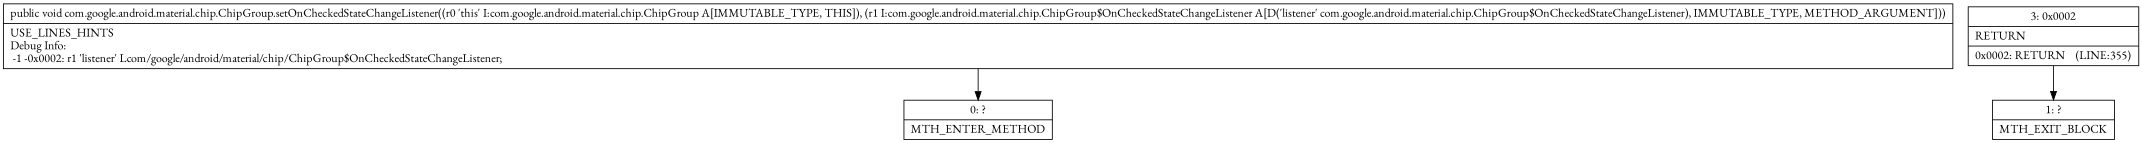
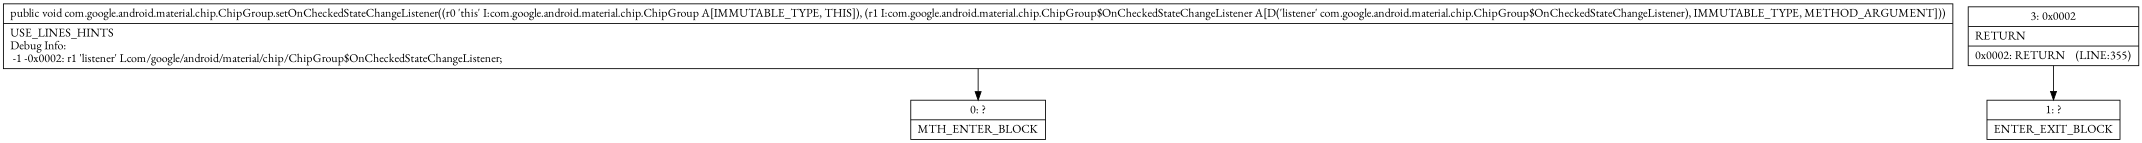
node "0: ?": text "MTH_ENTER_METHOD" -> "MTH_ENTER_BLOCK"
node "1: ?": text "MTH_EXIT_BLOCK" -> "ENTER_EXIT_BLOCK"
